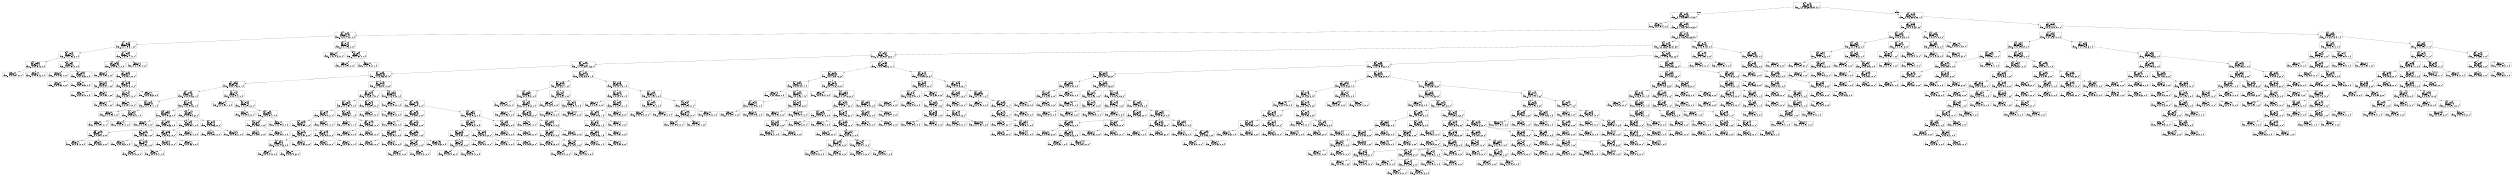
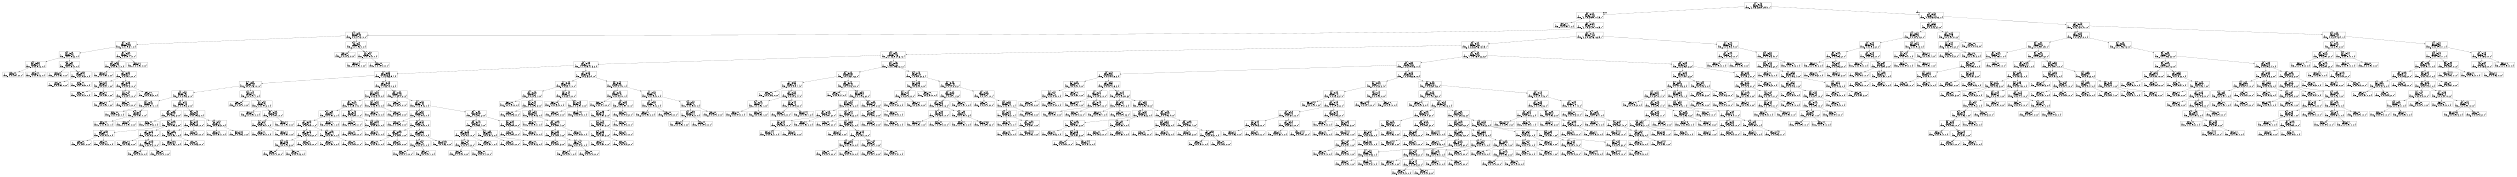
node "gini = 0.0 samples = 1 value = [0, 0, 0, 3, 0, 0, 0, 0]": removed
node "gini = 0.5 samples = 2 value = [0, 0, 1, 0, 0, 0, 1, 0]": added
